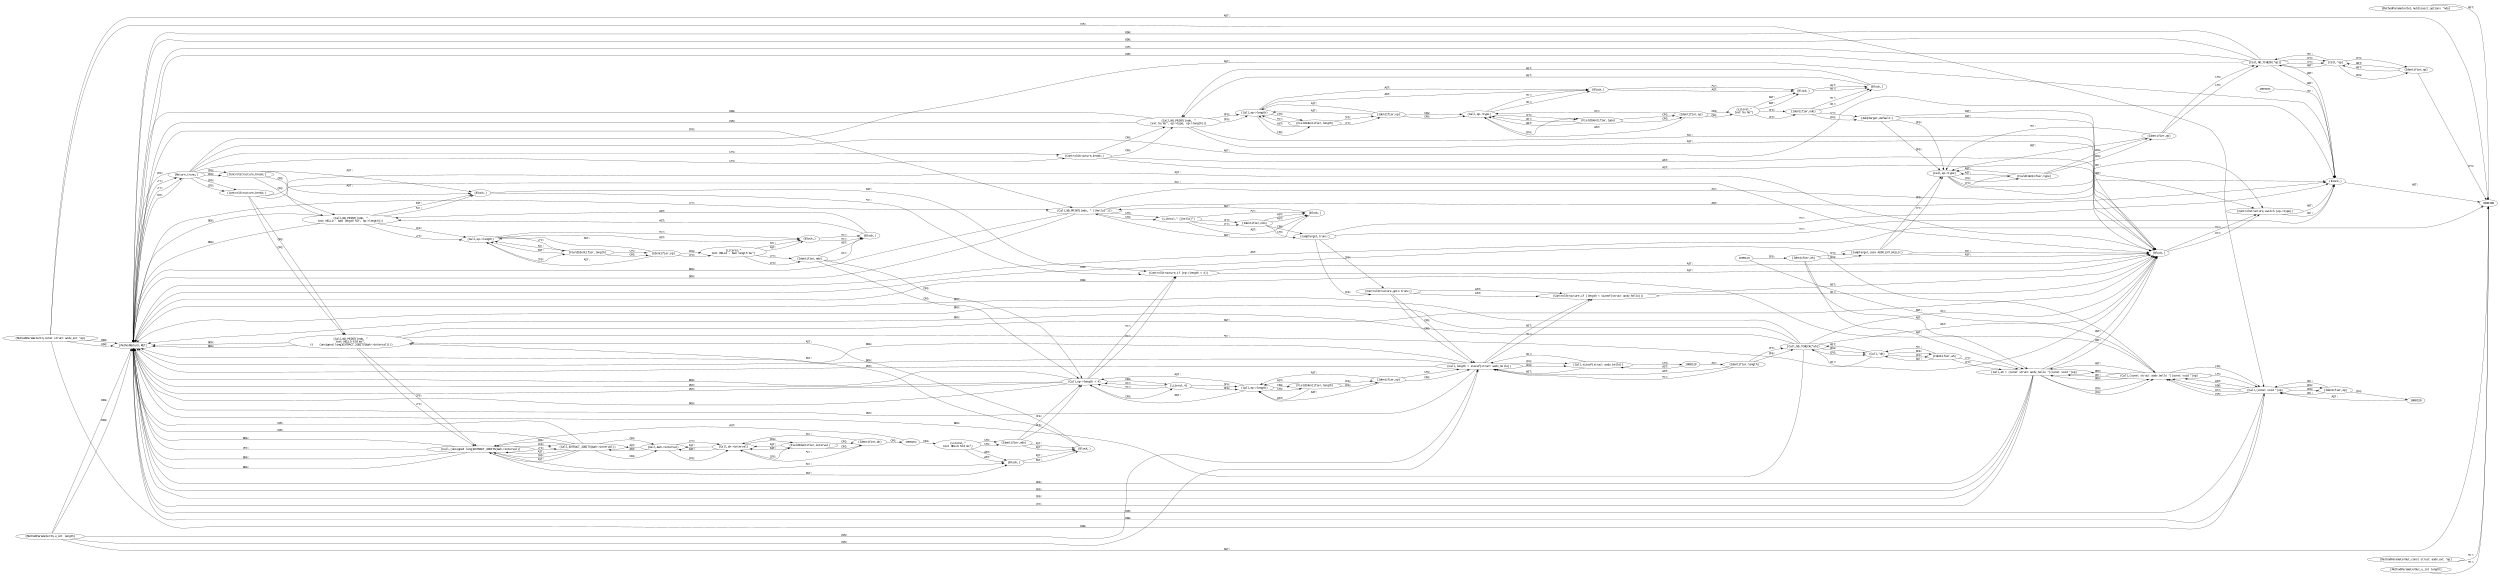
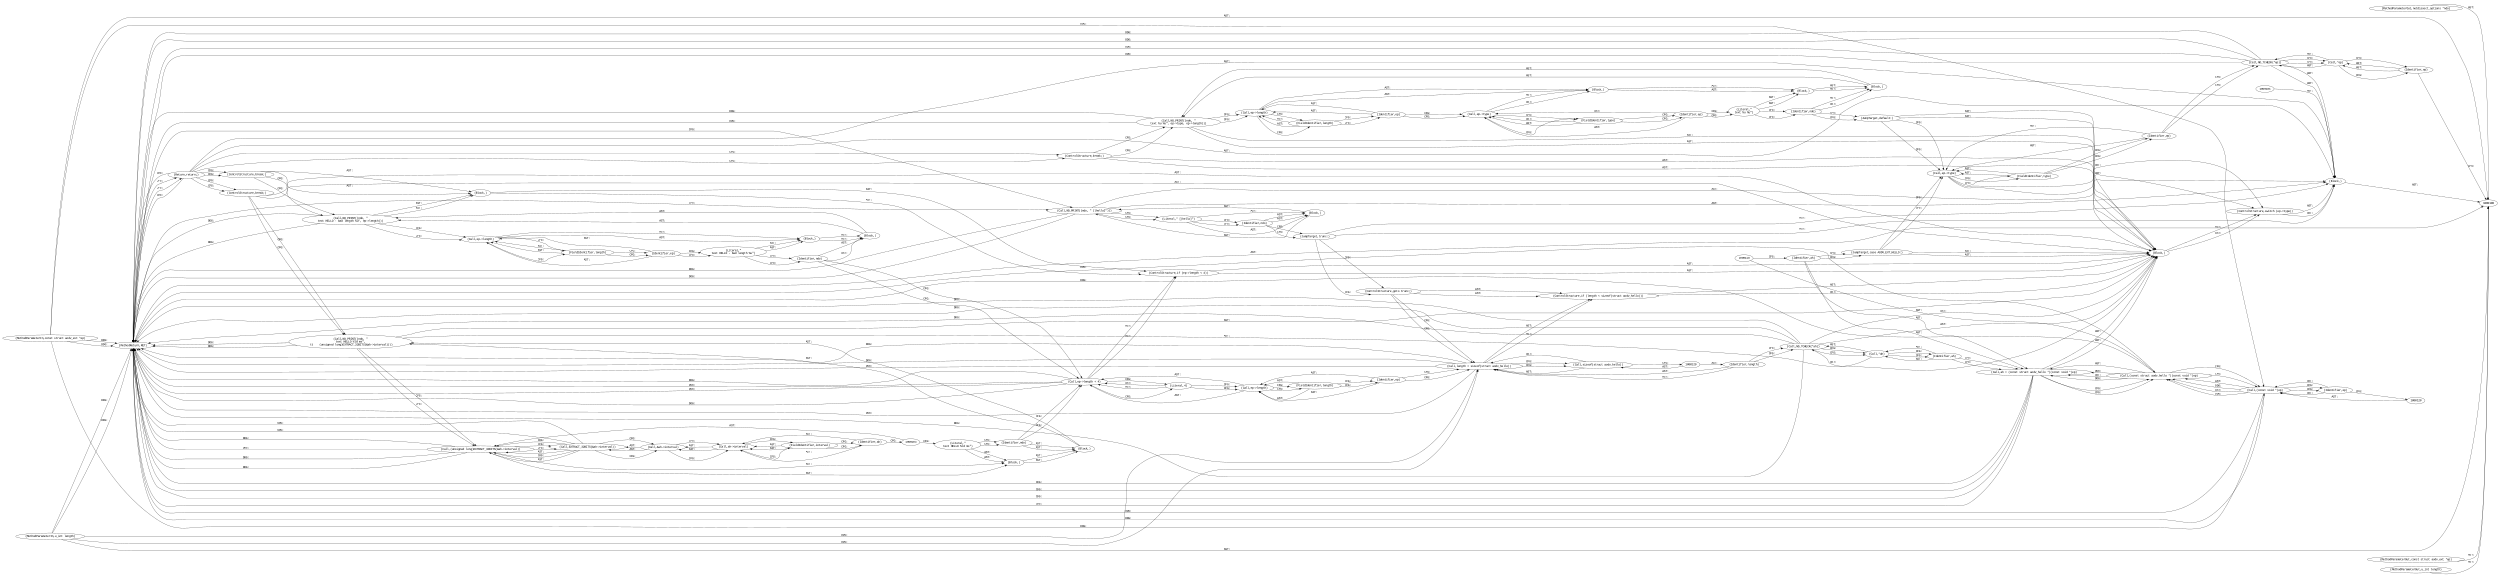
node "(Return,trunc;)": label "(Return,trunc;)" -> "(Return,return;)"
